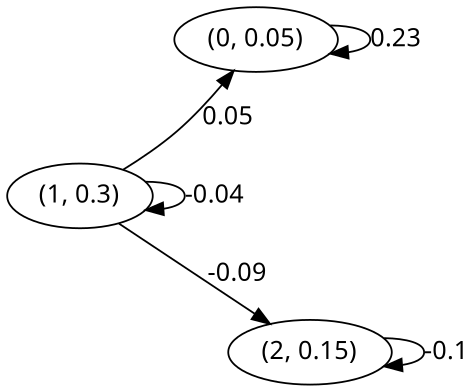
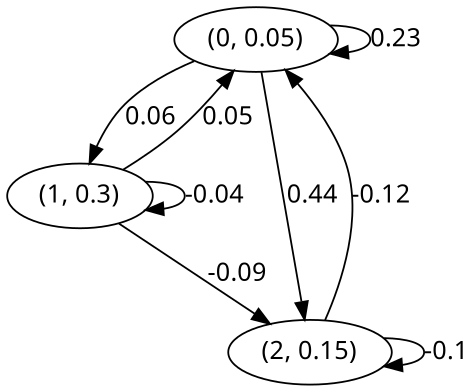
edge "(0, 0.05)" -> "(1, 0.3)": added, label "0.06"
edge "(0, 0.05)" -> "(2, 0.15)": added, label "0.44"
edge "(2, 0.15)" -> "(0, 0.05)": added, label "-0.12"
